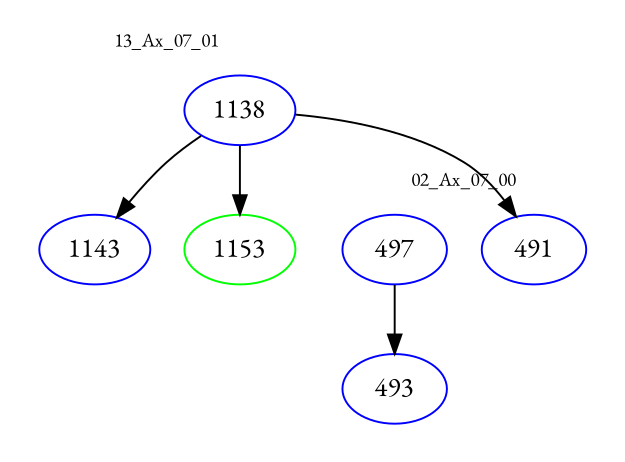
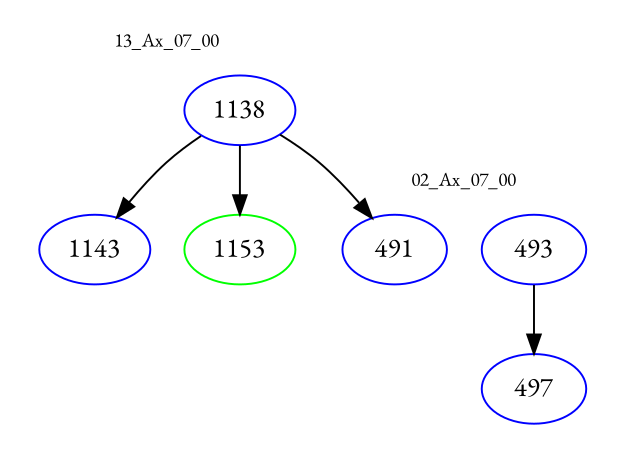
cluster "13_Ax_07_01": label "13_Ax_07_01" -> "13_Ax_07_00"
edge "497" -> "493": reversed
